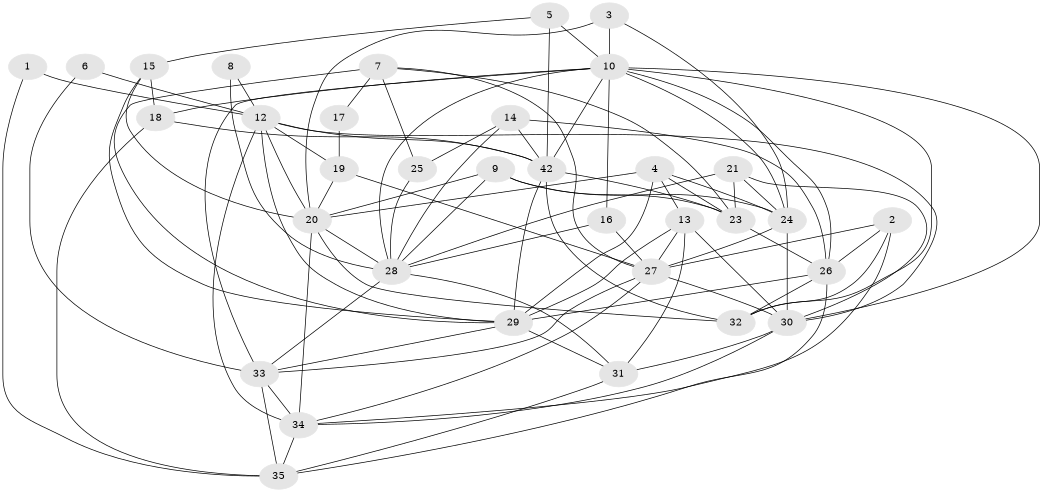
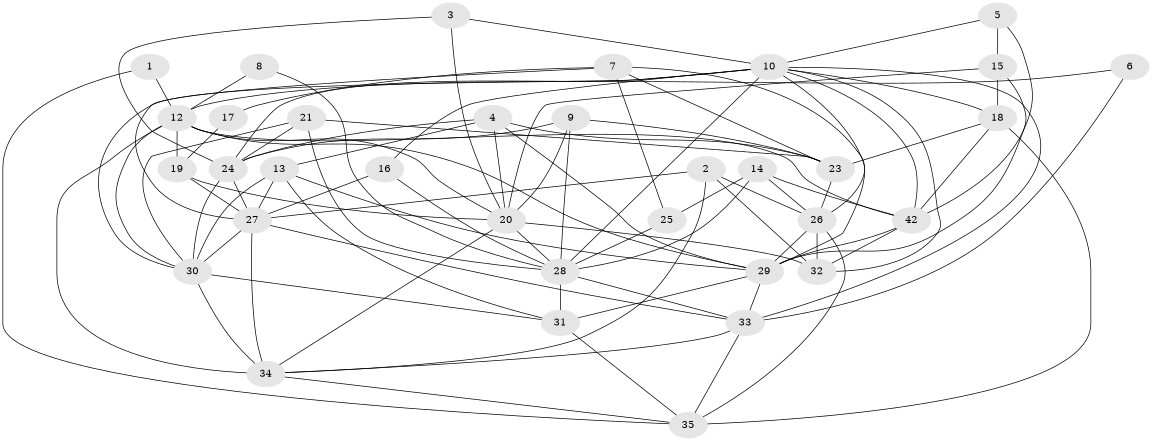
edge "42" -- "23": now "18" -- "23"
